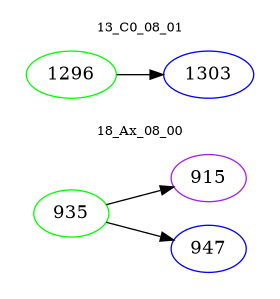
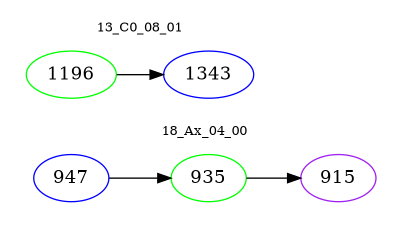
node "1296": label "1296" -> "1196"
node "1303": label "1303" -> "1343"
cluster "18_Ax_08_00": label "18_Ax_08_00" -> "18_Ax_04_00"
edge "935" -> "947": reversed
